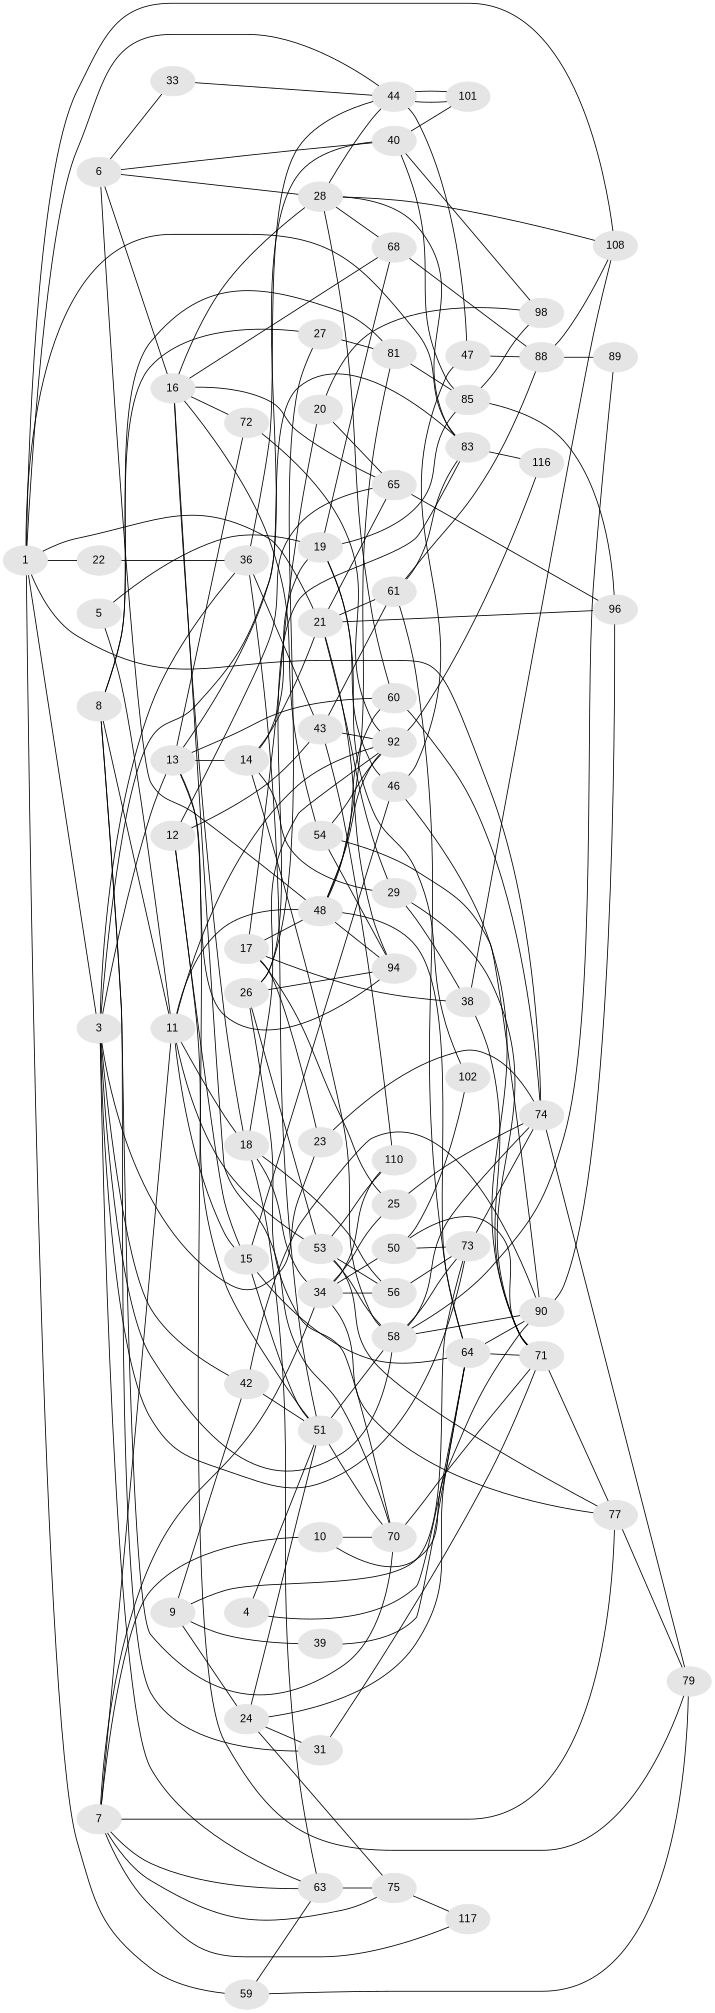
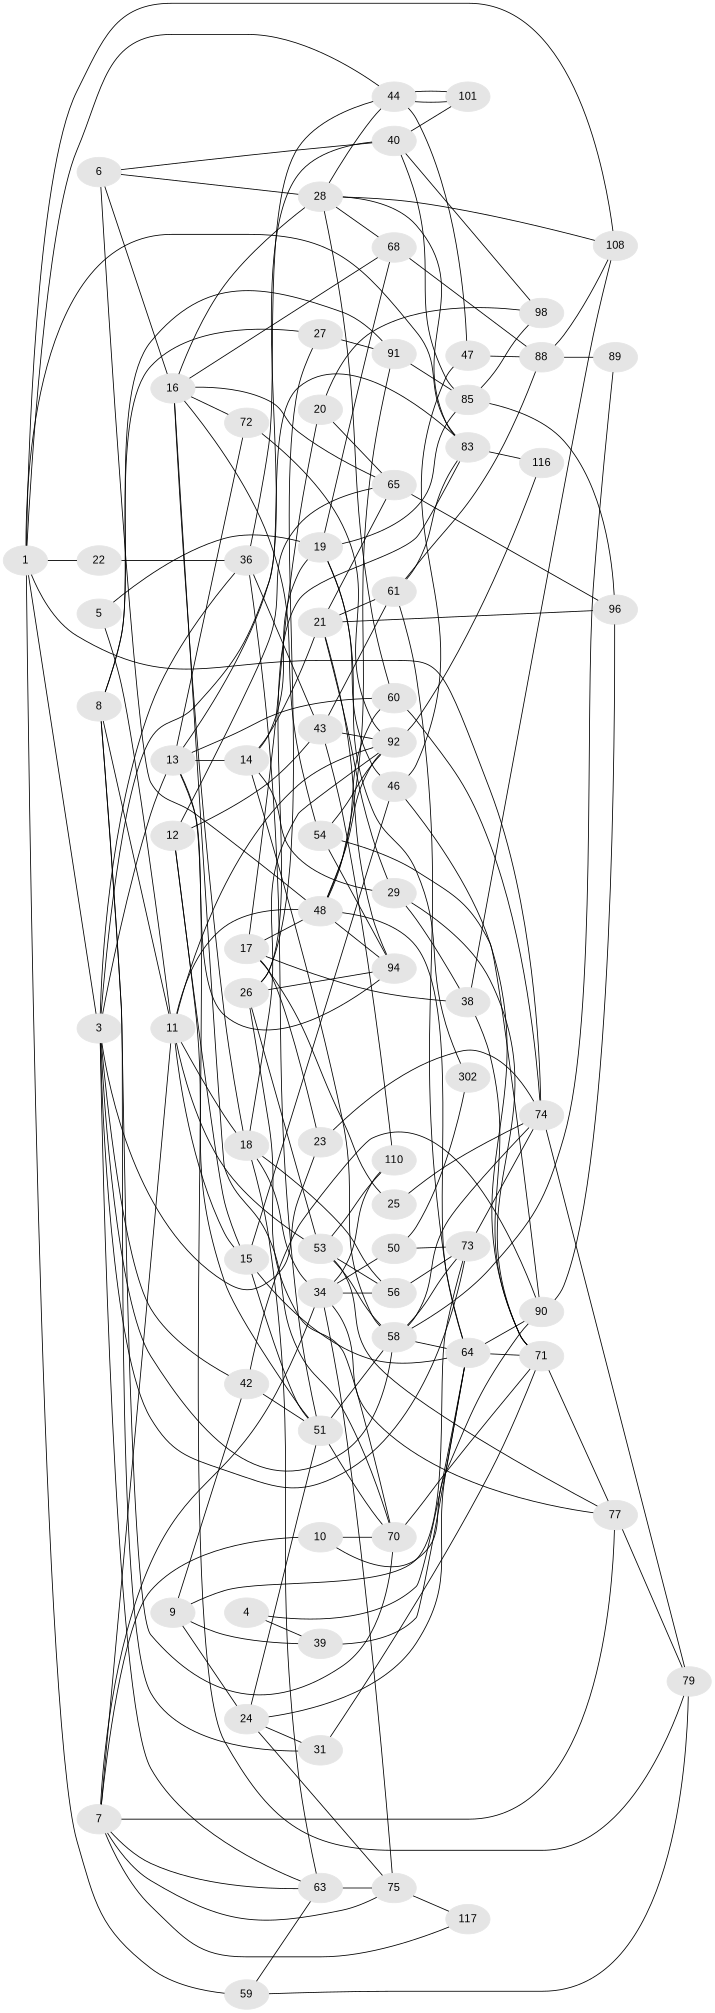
node "33": removed
node "81": label "81" -> "91"
edge "1" -- "21": removed
node "102": label "102" -> "302"
edge "50" -- "71": removed
edge "25" -- "34": now "75" -- "34"
edge "90" -- "58": now "64" -- "58"
edge "51" -- "4": now "39" -- "4"
